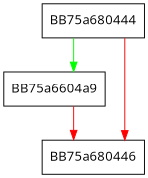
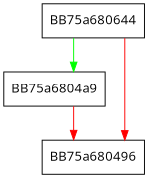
node "BB75a680444": label "BB75a680444" -> "BB75a680644"
node "BB75a6604a9": label "BB75a6604a9" -> "BB75a6804a9"
node "BB75a680446": label "BB75a680446" -> "BB75a680496"
